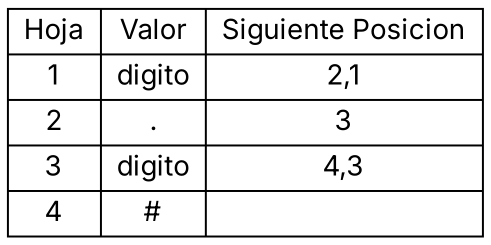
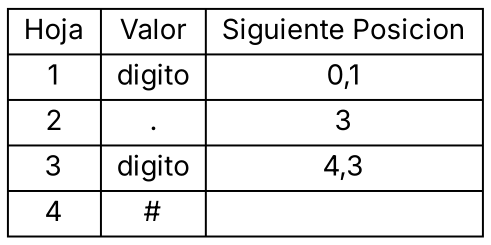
node "Hoja": text "2,1" -> "0,1"
